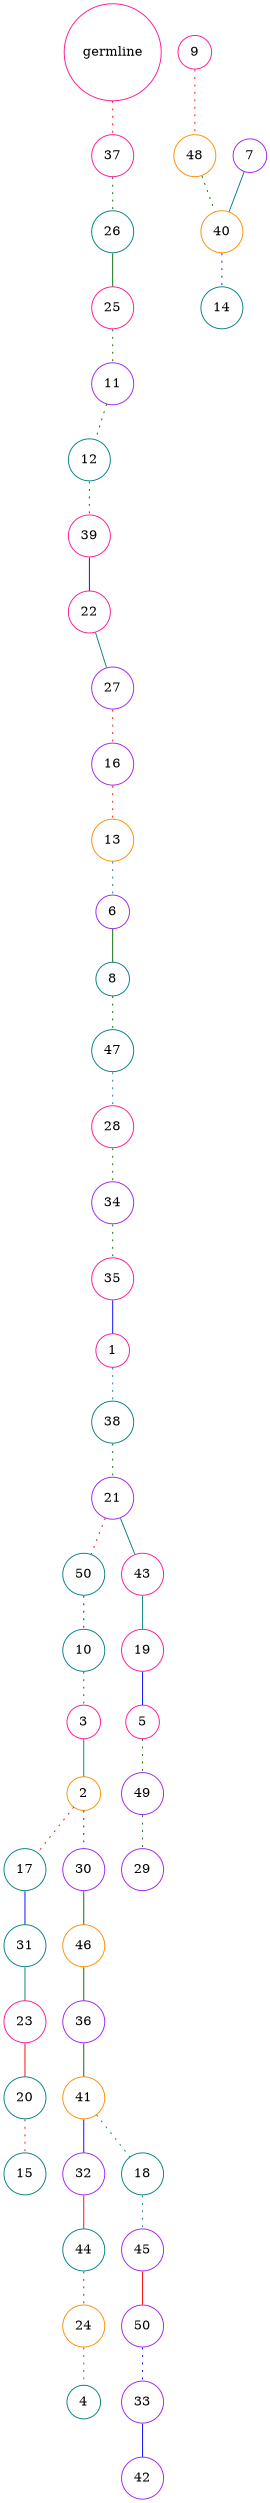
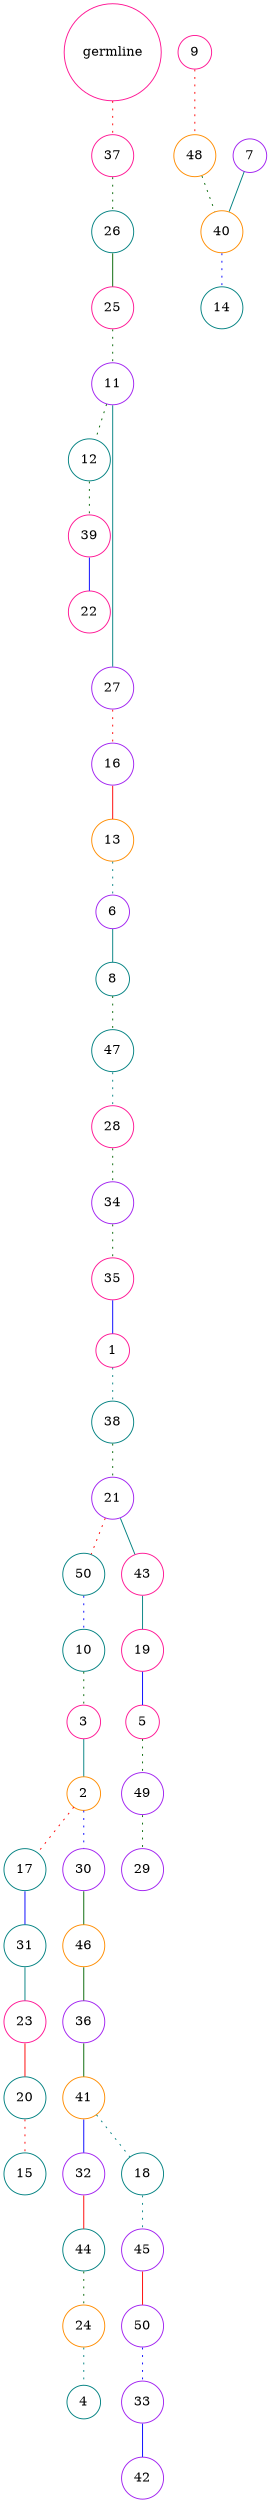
edge "22" -- "27": now "11" -- "27"
edge "16" -- "13": style dotted -> solid
edge "6" -- "8": color darkgreen -> teal
